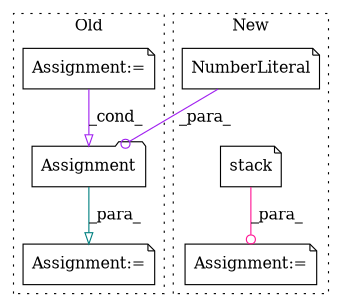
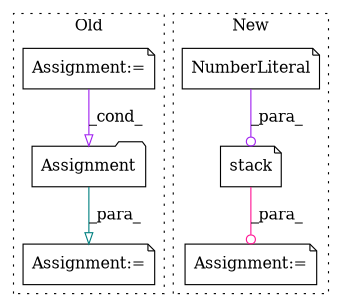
edge "NumberLiteral" -> "Assignment": now "NumberLiteral" -> "stack"
